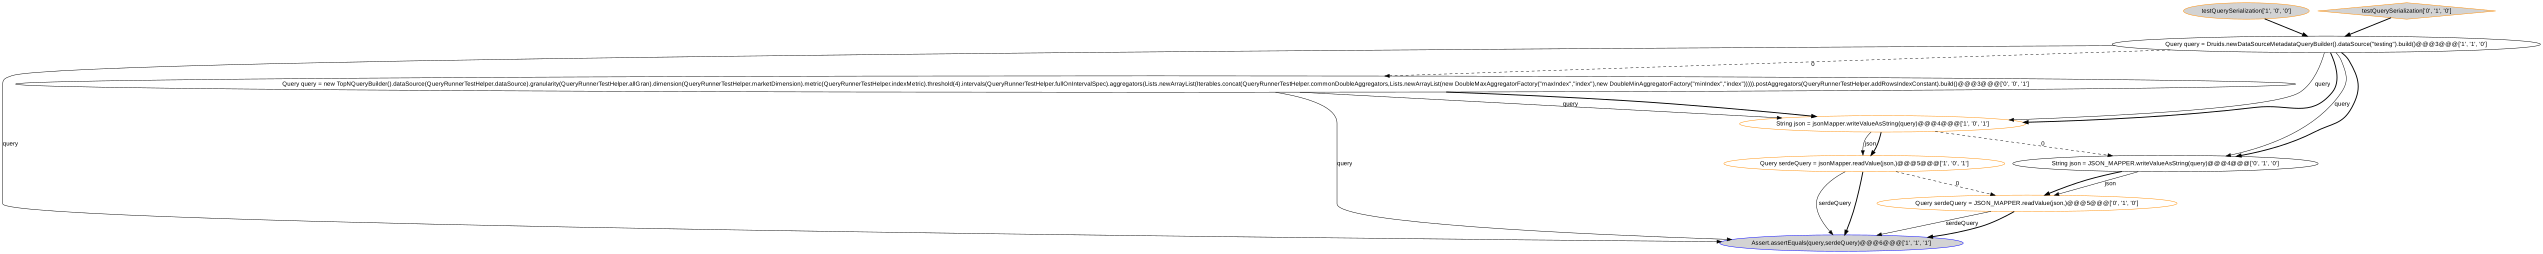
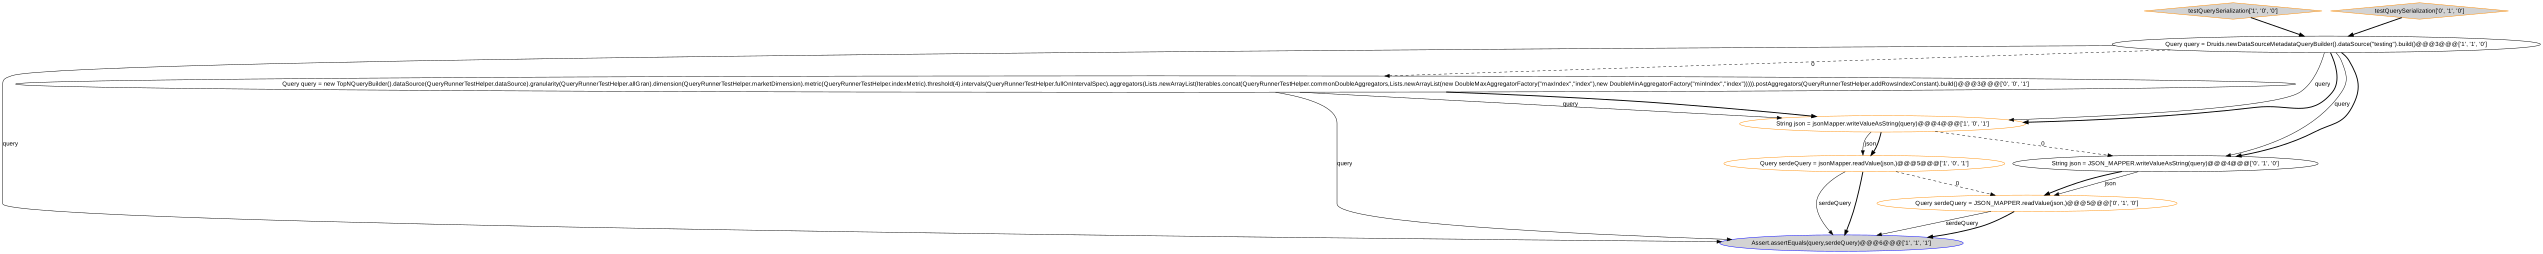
node "testQuerySerialization['1', '0', '0']": shape ellipse -> diamond
